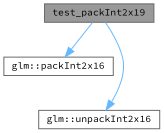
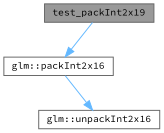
edge "test_packInt2x19" -> "glm::unpackInt2x16": now "glm::packInt2x16" -> "glm::unpackInt2x16"
